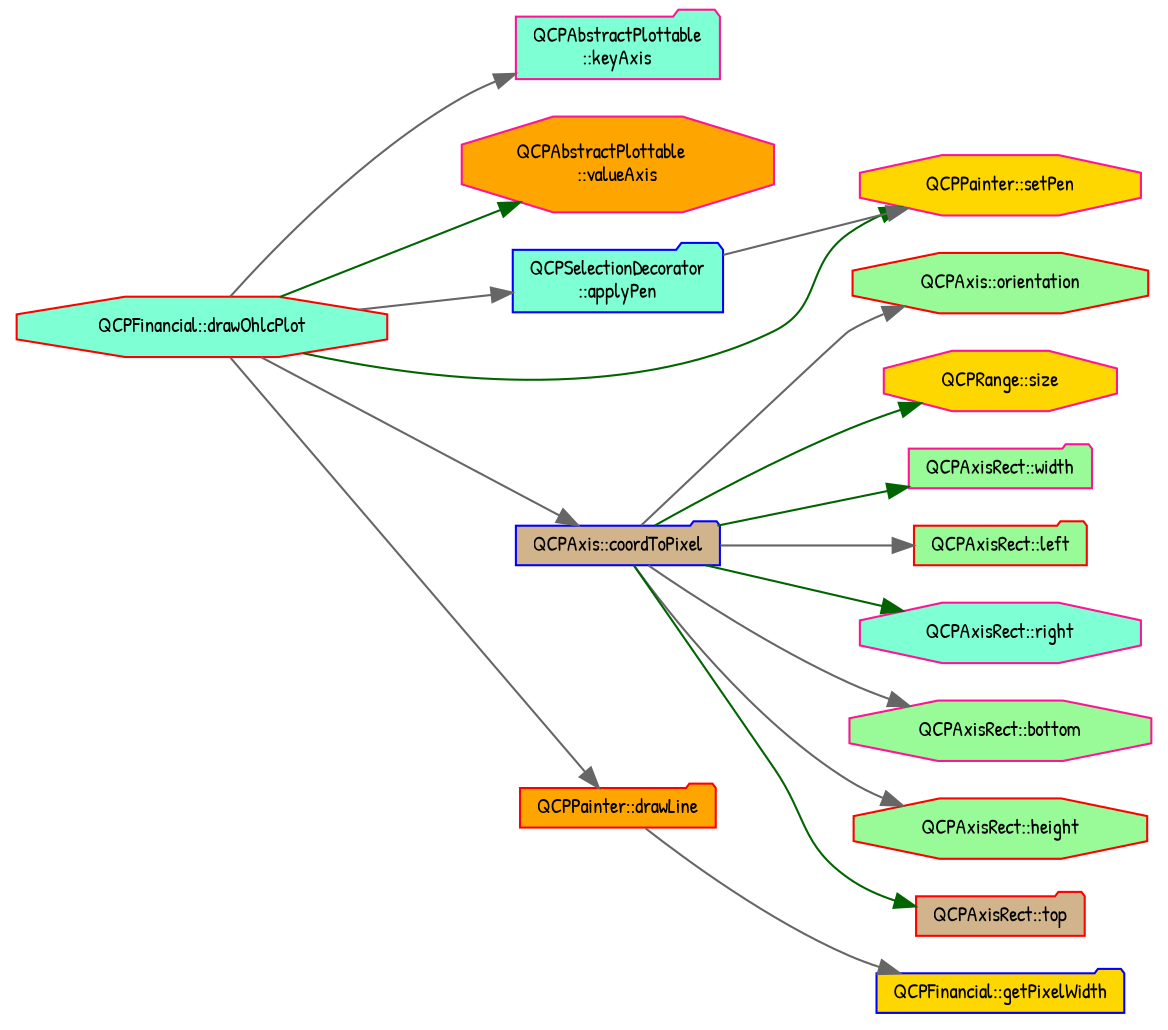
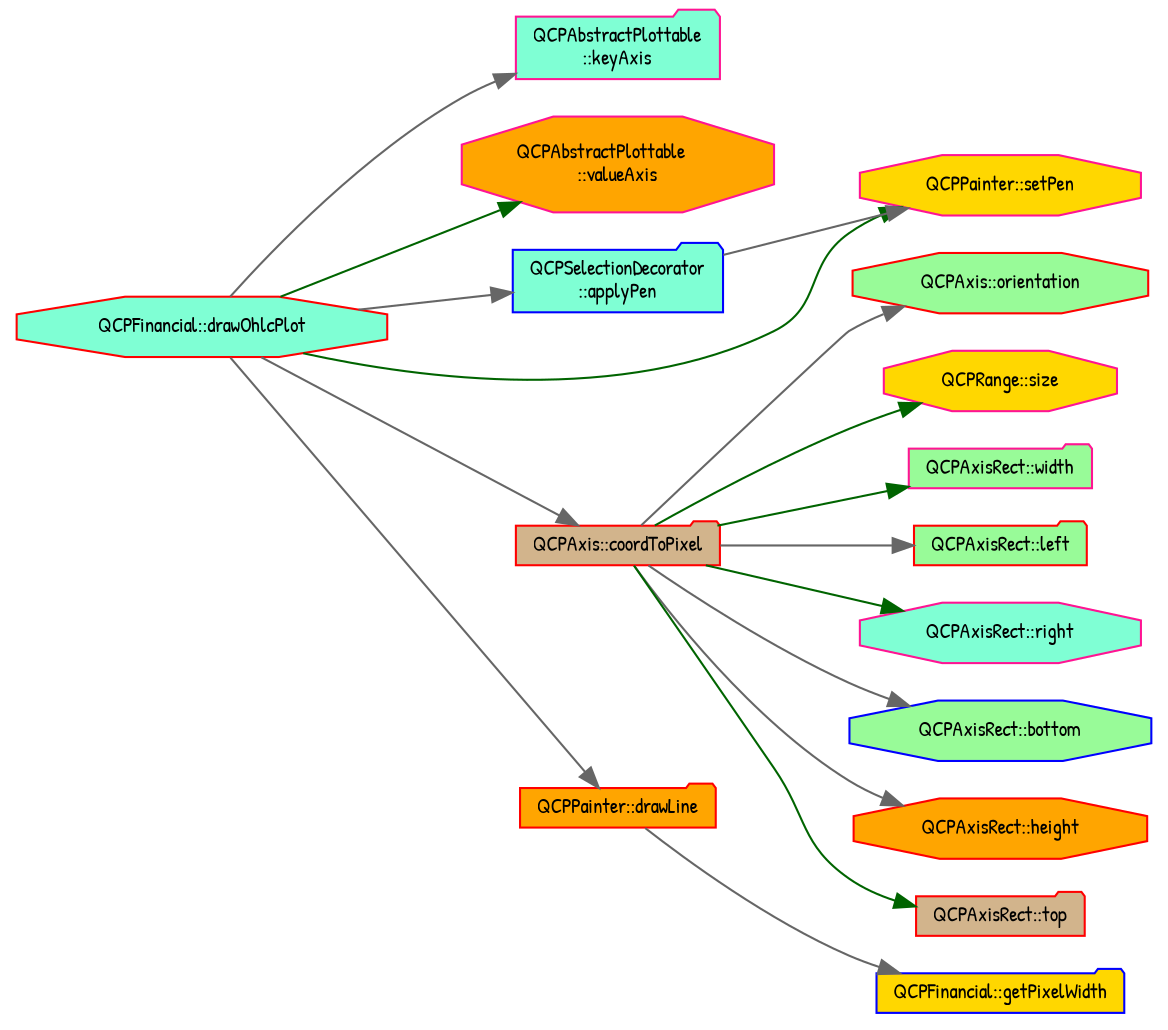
node "QCPAxis::coordToPixel": color blue -> red
node "QCPAxisRect::bottom": color deeppink -> blue
node "QCPAxisRect::height": fillcolor palegreen -> orange
